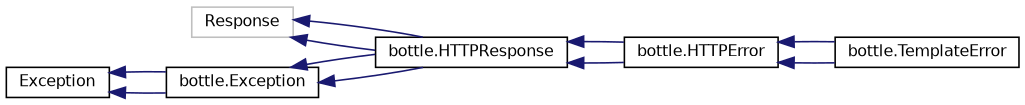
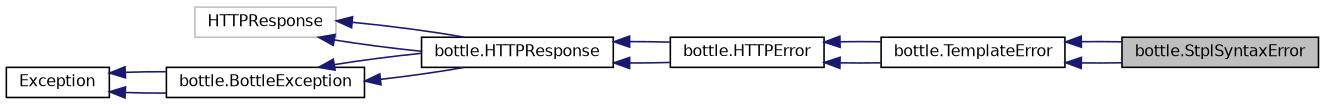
node "Response": label "Response" -> "HTTPResponse"
node "bottle.StplSyntaxError": added
node "bottle.Exception": label "bottle.Exception" -> "bottle.BottleException"
